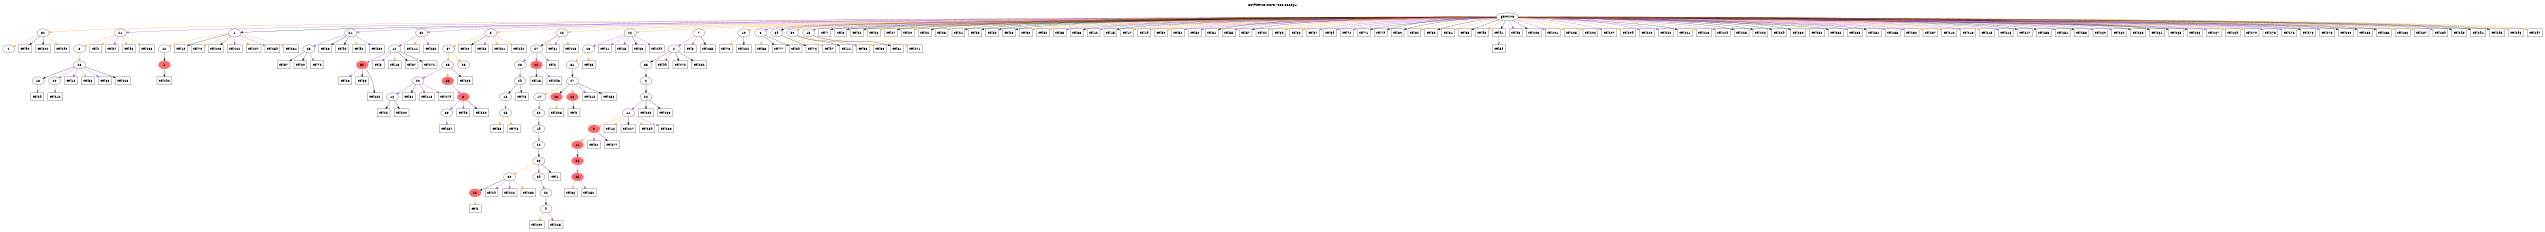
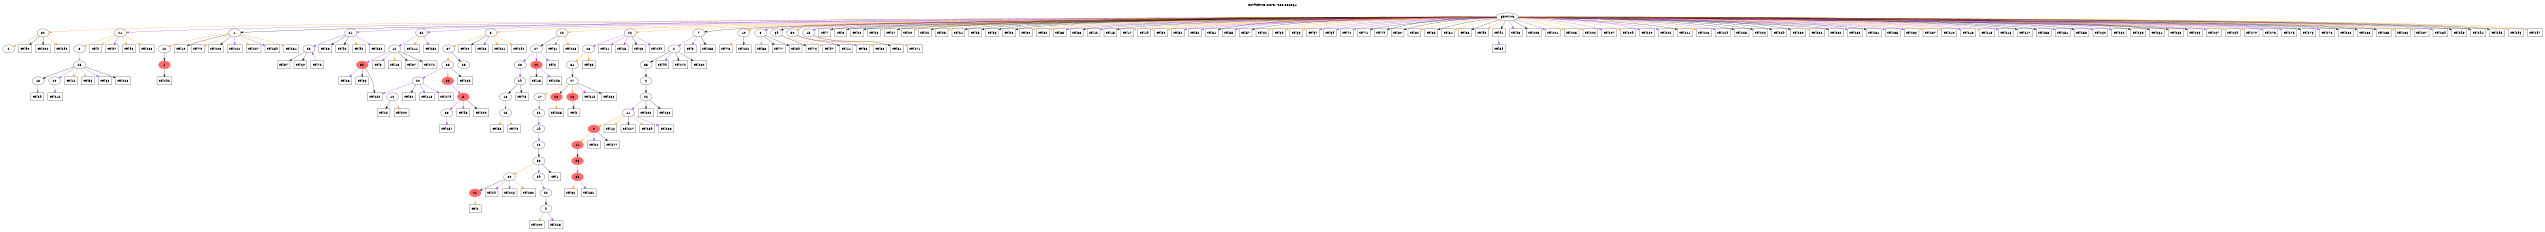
edge "germline" -> "7": added
edge "25" -> "cell72": reversed
edge "37" -> "23": color darkorange -> black
edge "13" -> "cell41": color purple -> darkorange
edge "20" -> "46": now "20" -> "cell122"
edge "46" -> "cell200": color black -> darkorange
